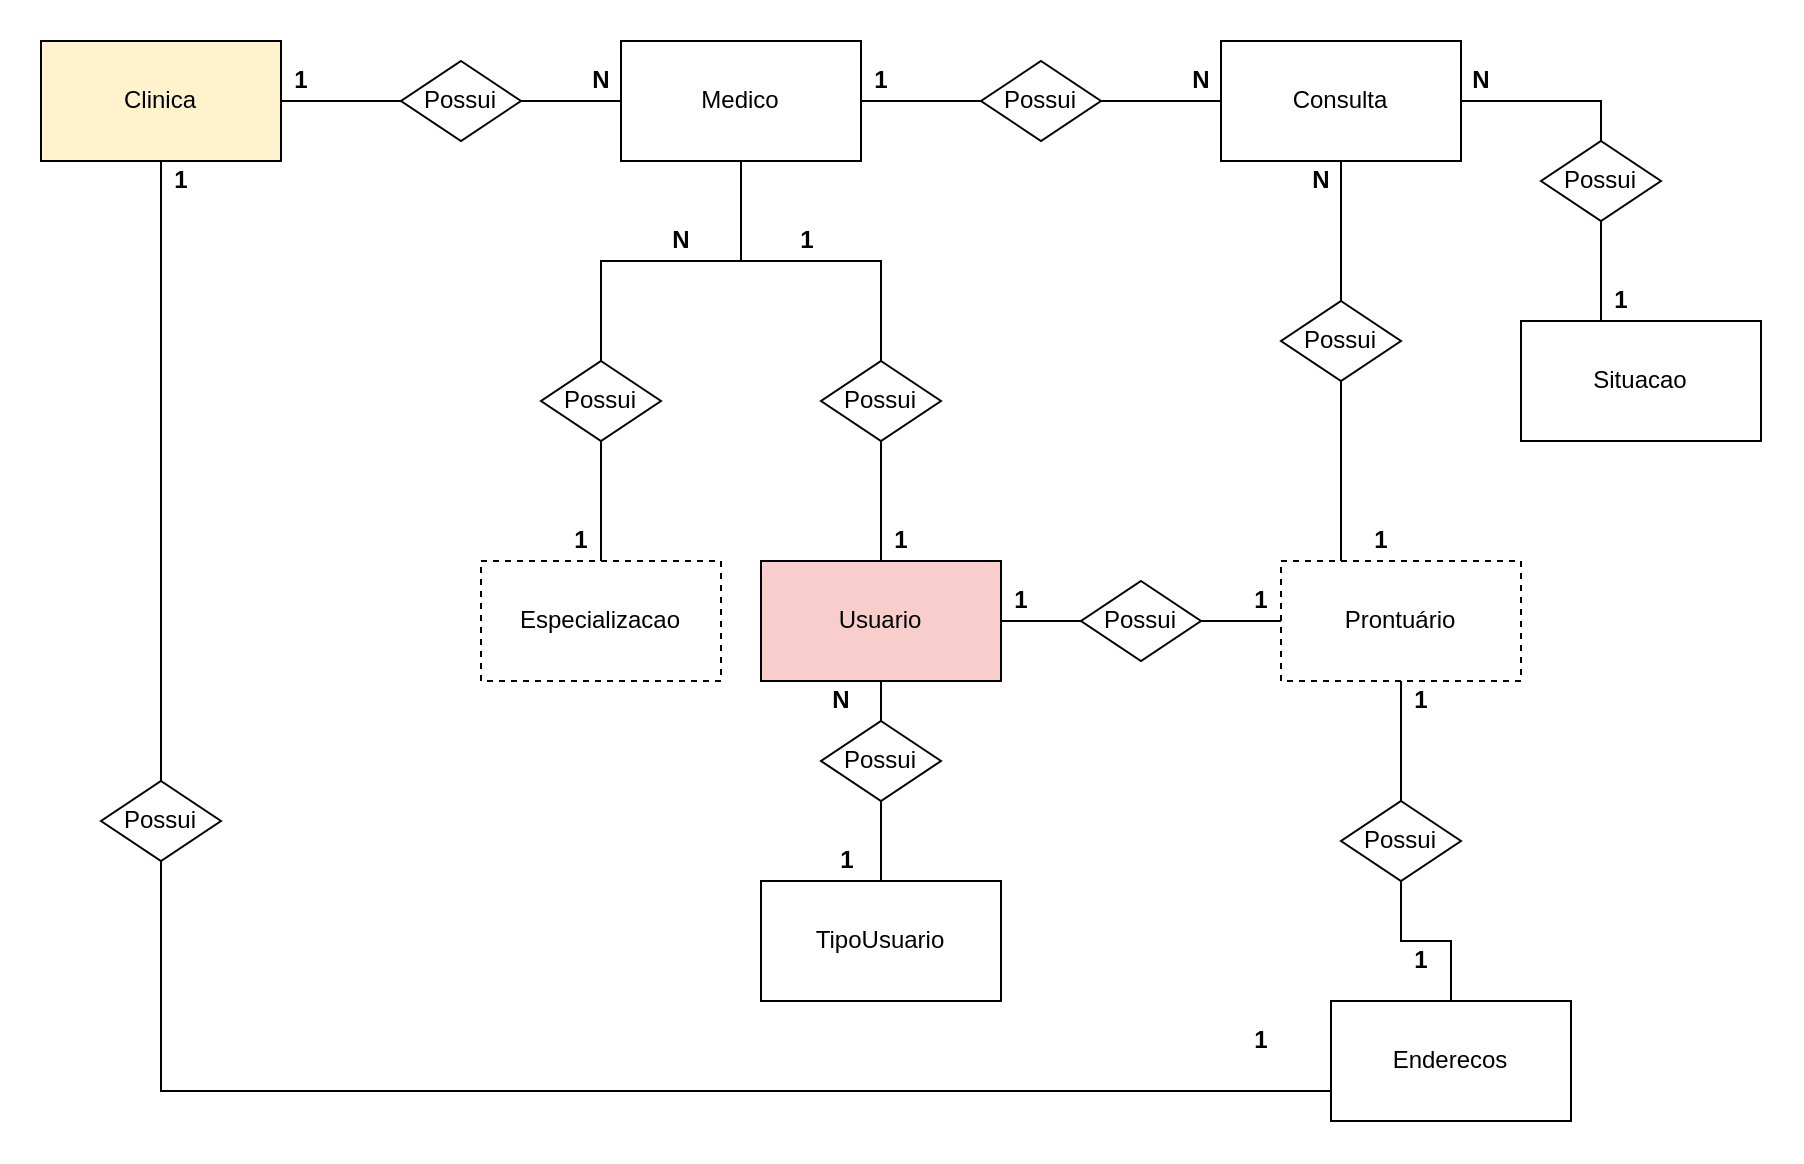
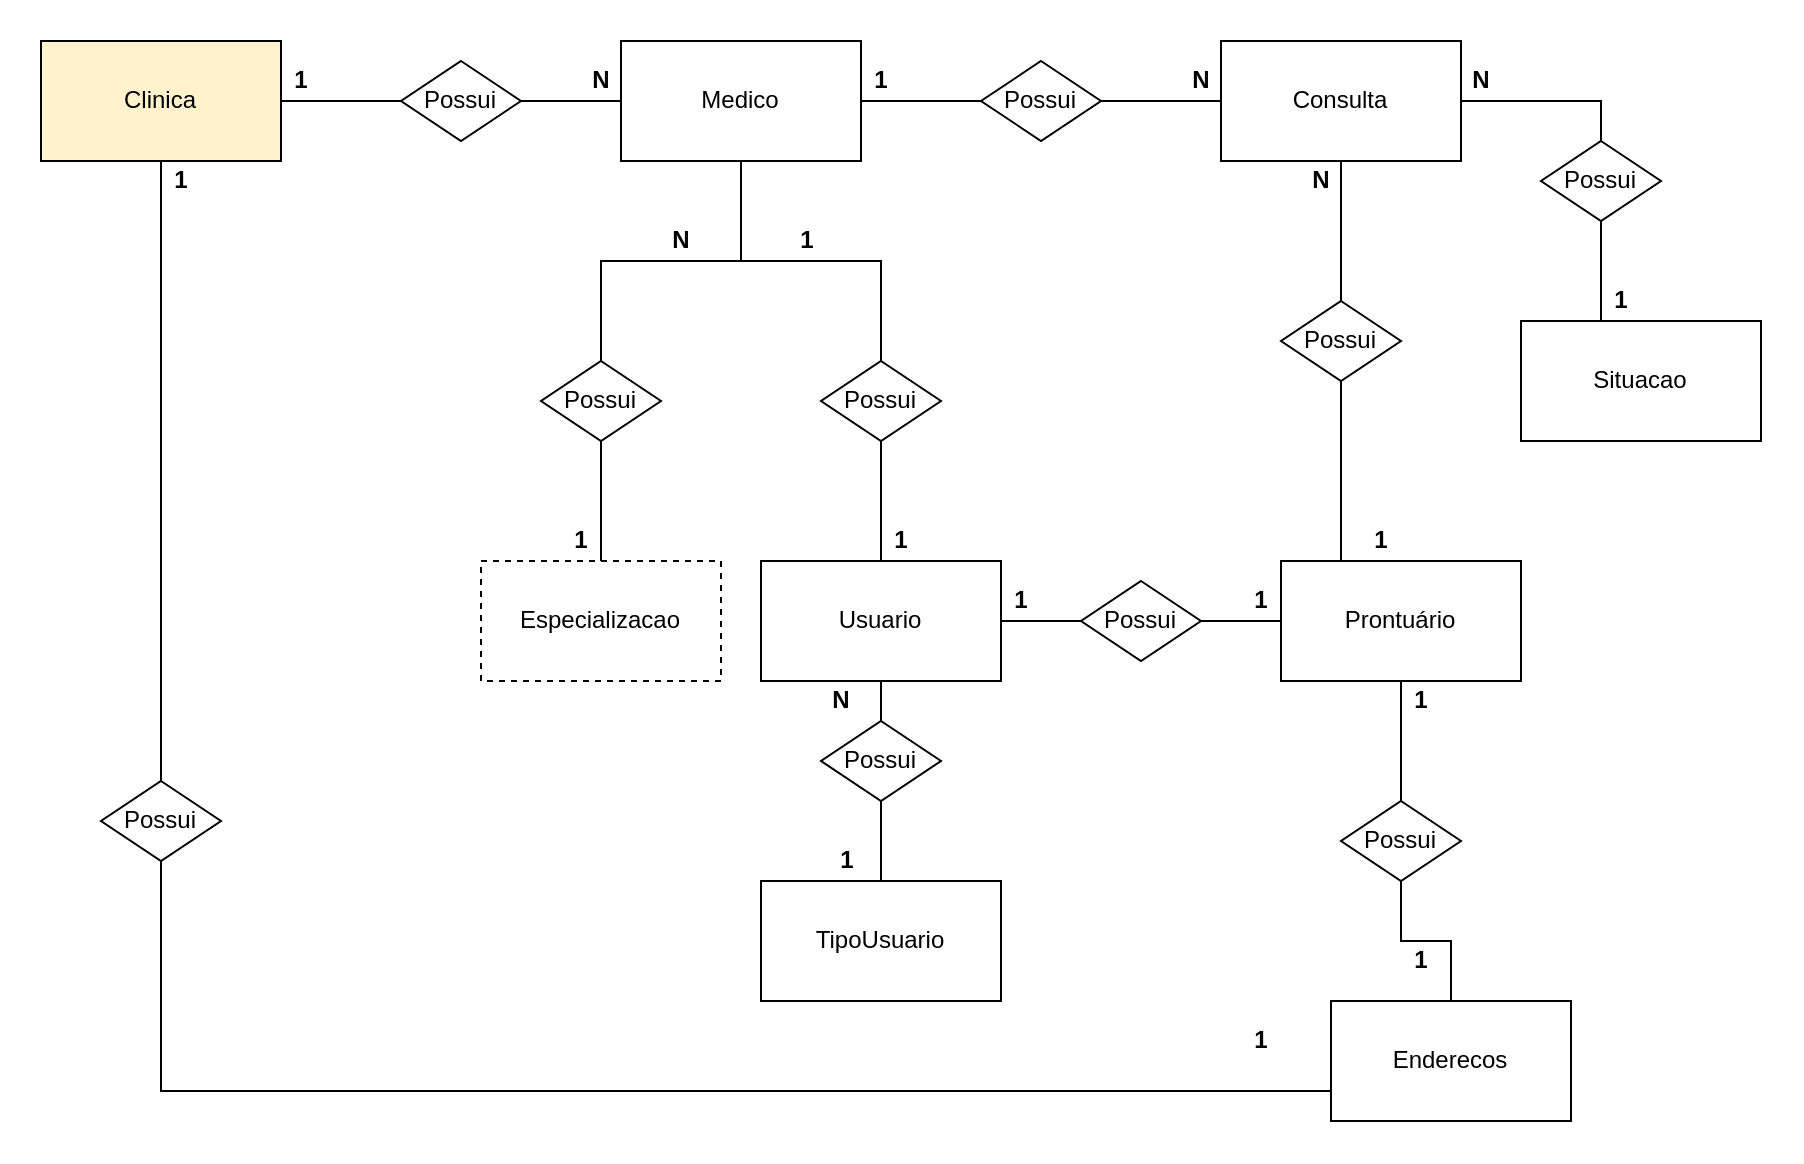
node "Usuario": fillcolor #f8cecc -> #ffffff
node "Prontuário": style dashed -> solid
